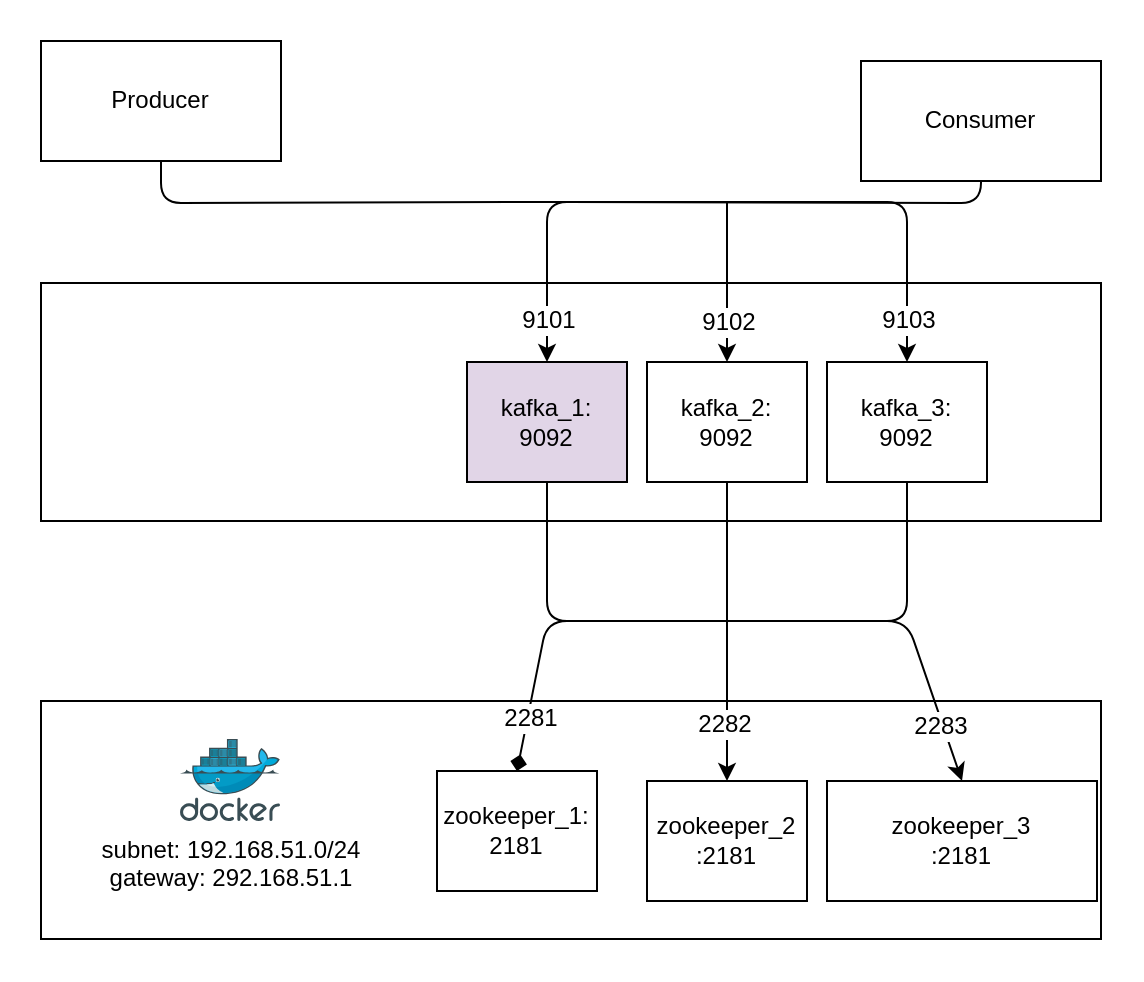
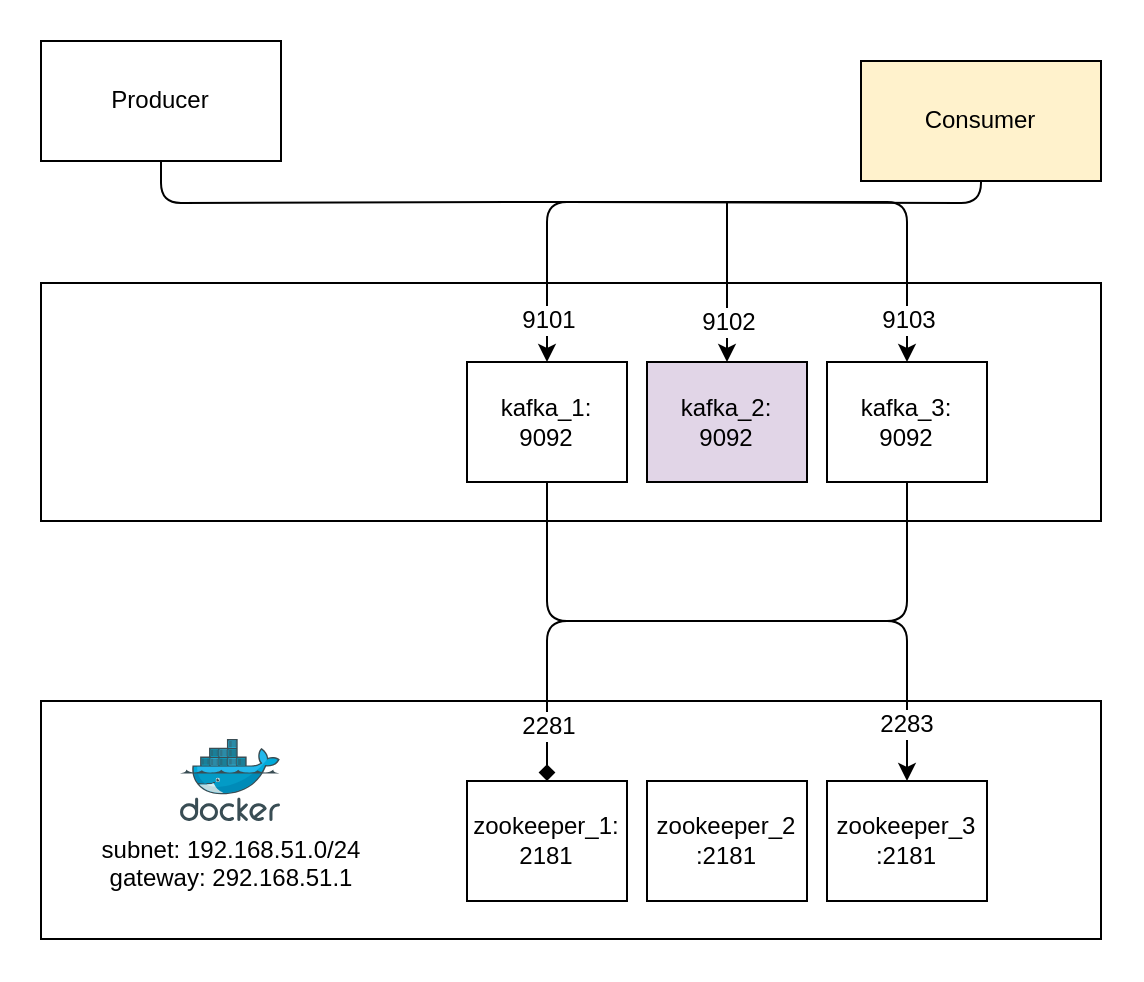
node "Consumer": fillcolor #ffffff -> #fff2cc
node "kafka_1: 9092": fillcolor #e1d5e7 -> #ffffff
node "kafka_2: 9092": fillcolor #ffffff -> #e1d5e7
edge "kafka_2: 9092" -> "zookeeper_2 :2181": removed, label "2282"
node "zookeeper_1: 2181": moved (517, 831) -> (547, 841)
node "zookeeper_3 :2181": size 270x120 -> 160x120
